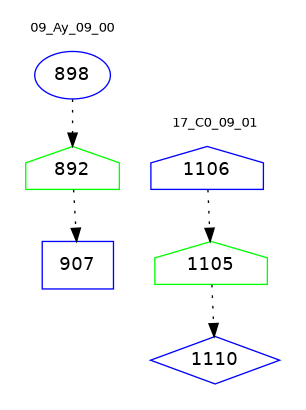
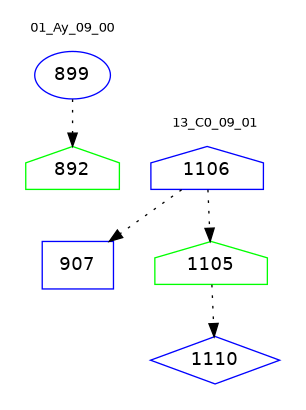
cluster "09_Ay_09_00": label "09_Ay_09_00" -> "01_Ay_09_00"
node "898": label "898" -> "899"
cluster "17_C0_09_01": label "17_C0_09_01" -> "13_C0_09_01"
edge "892" -> "907": now "1106" -> "907"
